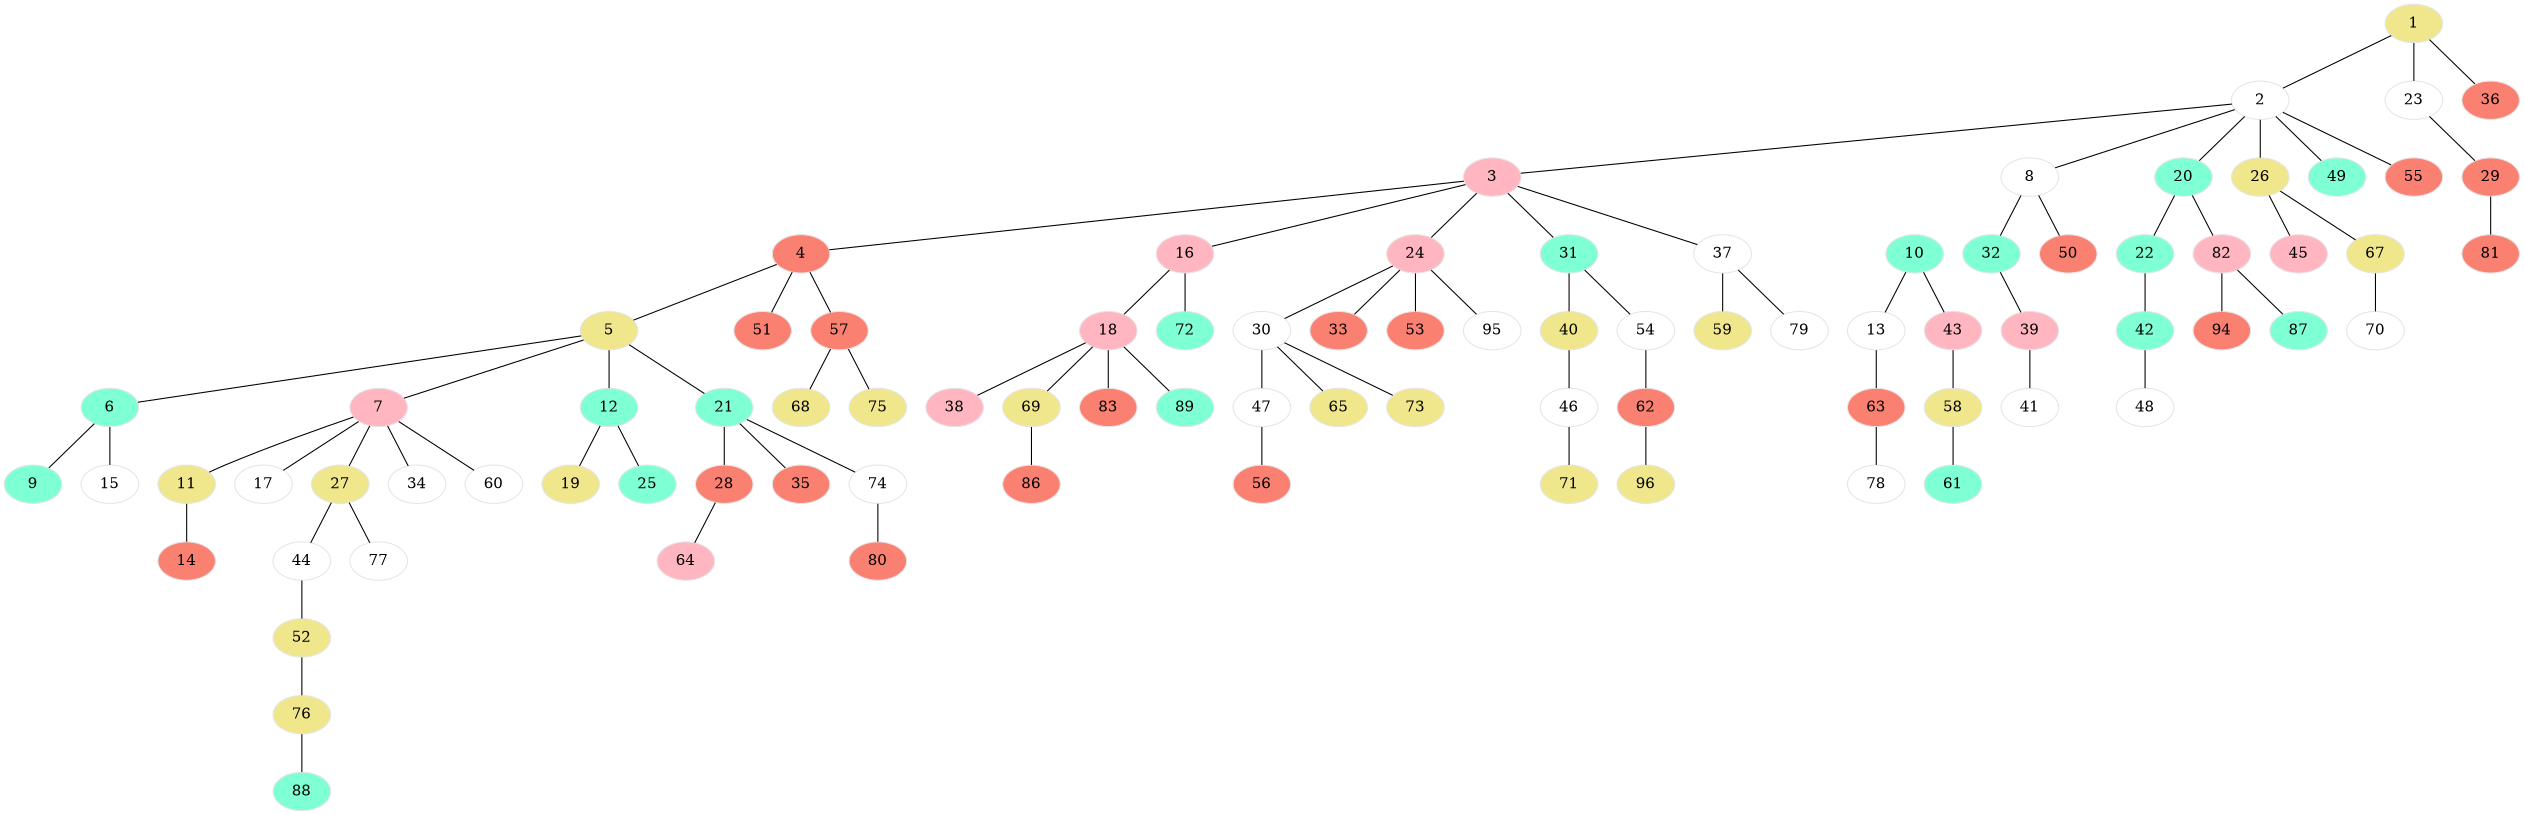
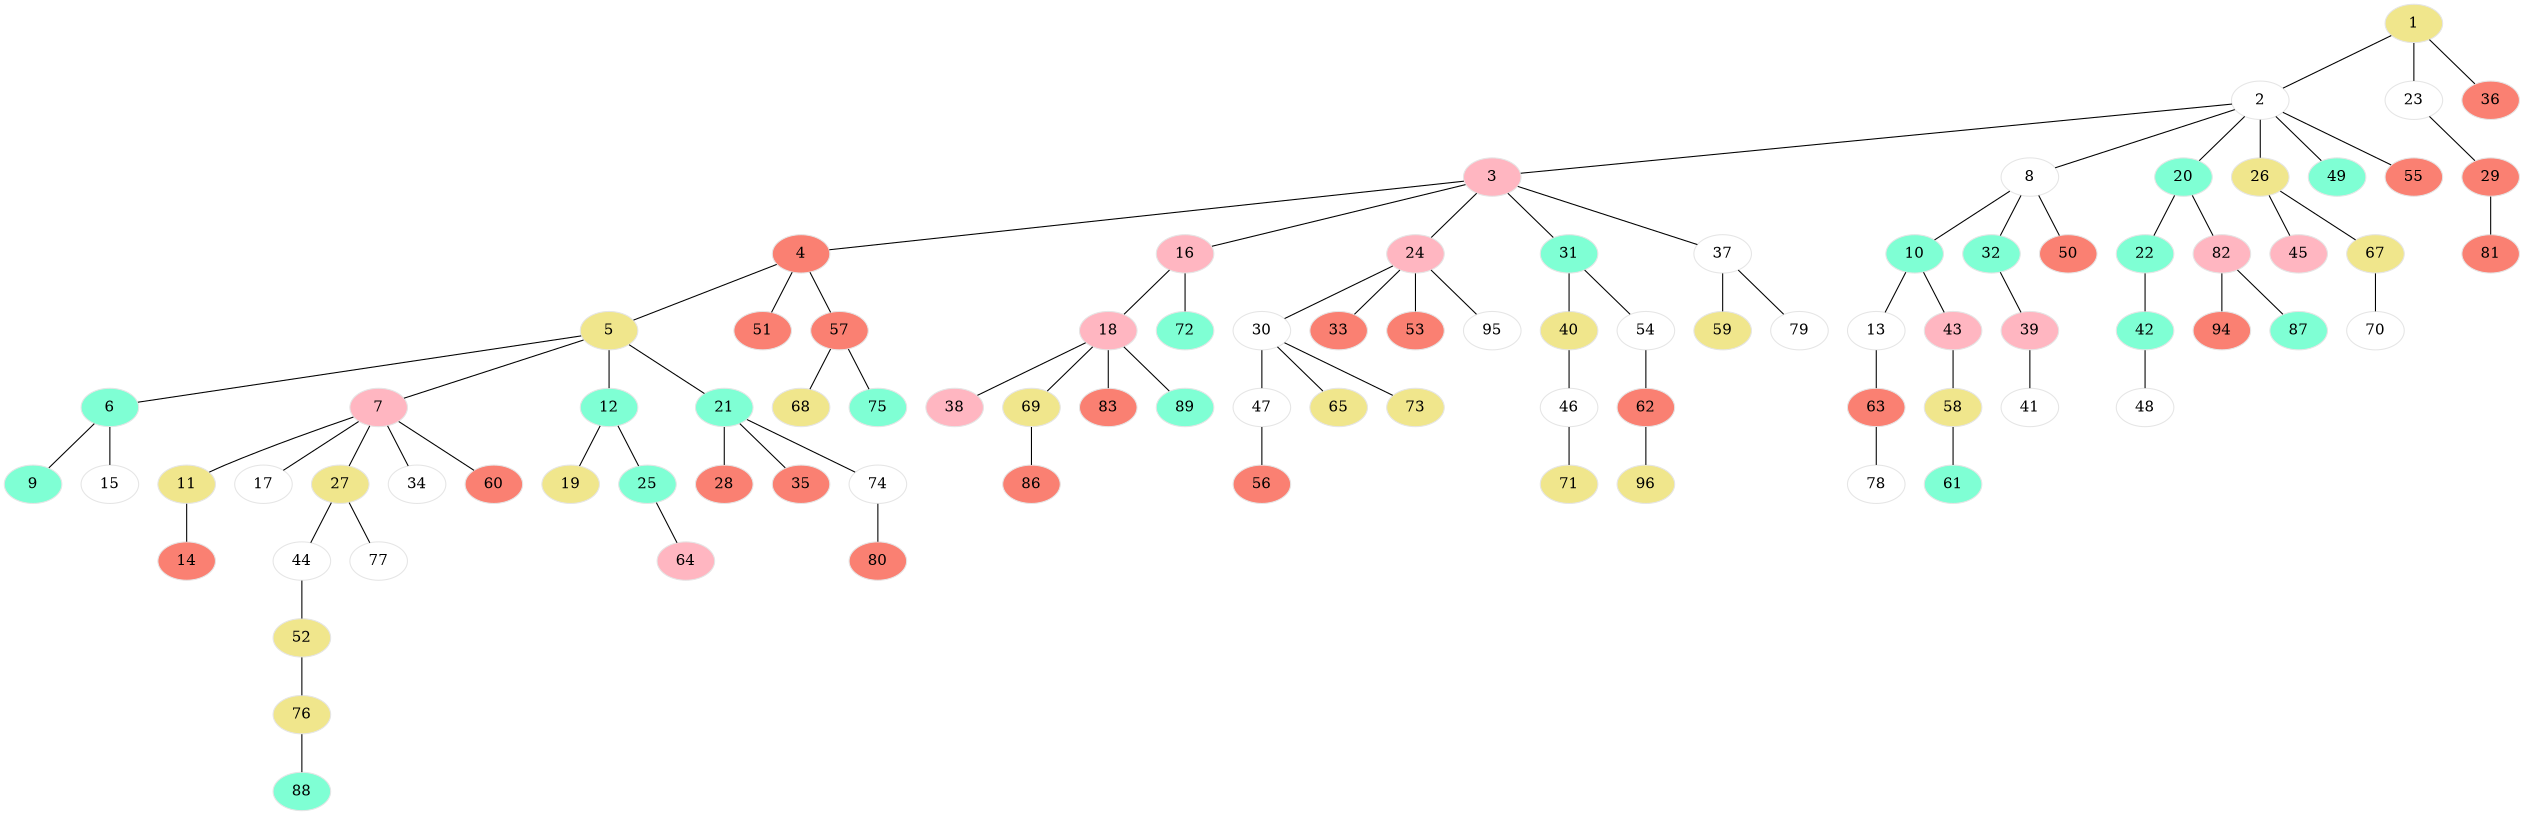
edge "8" -- "10": added
node "75": fillcolor khaki -> aquamarine
node "60": fillcolor white -> salmon
edge "28" -- "64": now "25" -- "64"
